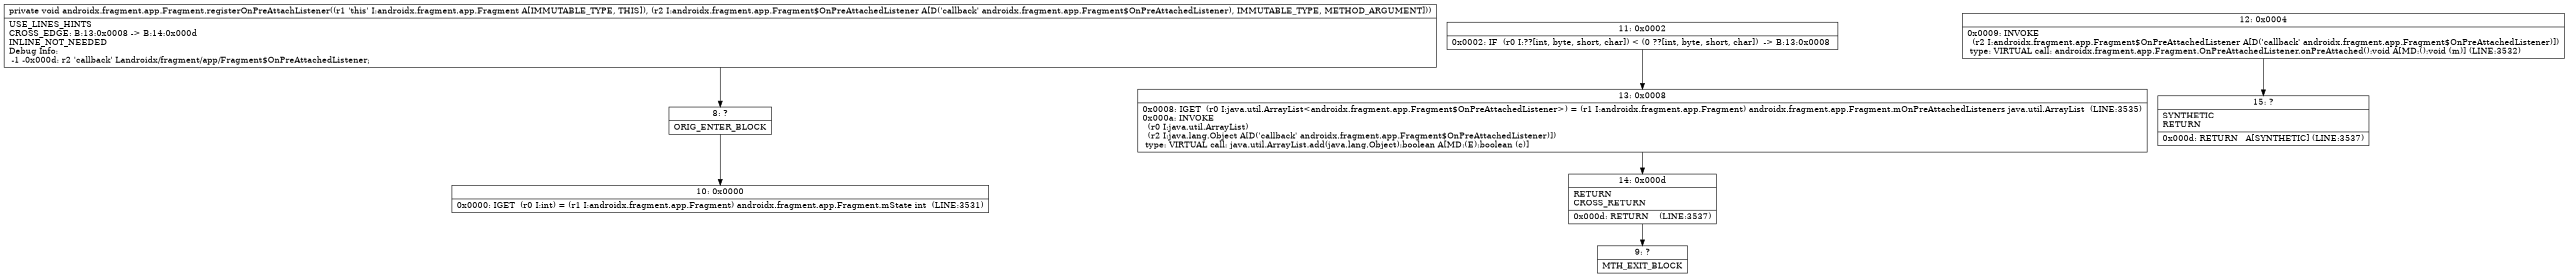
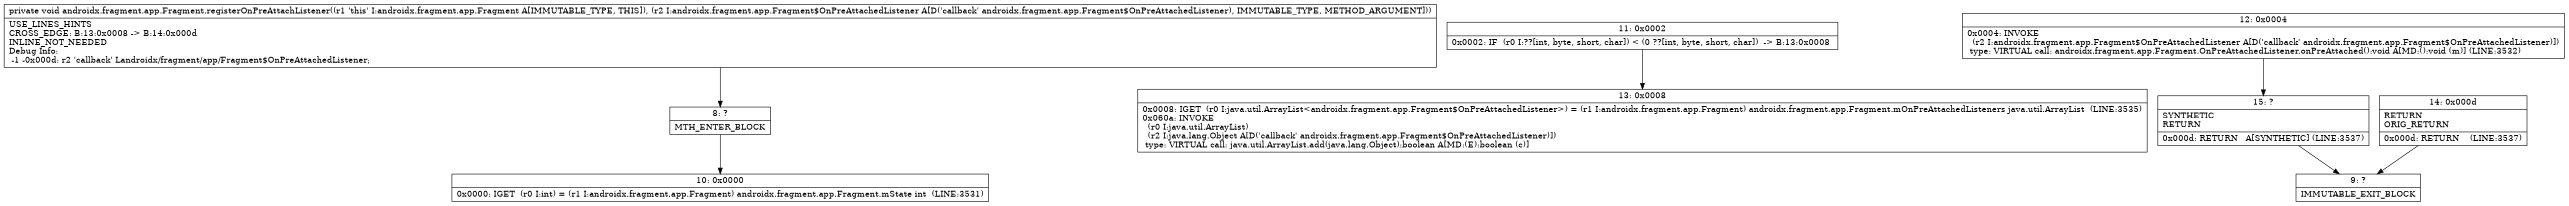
node "12: 0x0004": text "0x0009: INVOKE" -> "0x0004: INVOKE"
node "13: 0x0008": text "0x000a: INVOKE" -> "0x060a: INVOKE"
node "8: ?": text "ORIG_ENTER_BLOCK" -> "MTH_ENTER_BLOCK"
edge "15: ?" -> "9: ?": added
edge "13: 0x0008" -> "14: 0x000d": removed
node "14: 0x000d": text "CROSS_RETURN" -> "ORIG_RETURN"
node "9: ?": text "MTH_EXIT_BLOCK" -> "IMMUTABLE_EXIT_BLOCK"
